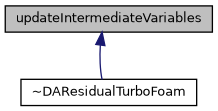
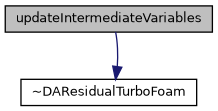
edge "~DAResidualTurboFoam" -> "updateIntermediateVariables": reversed
